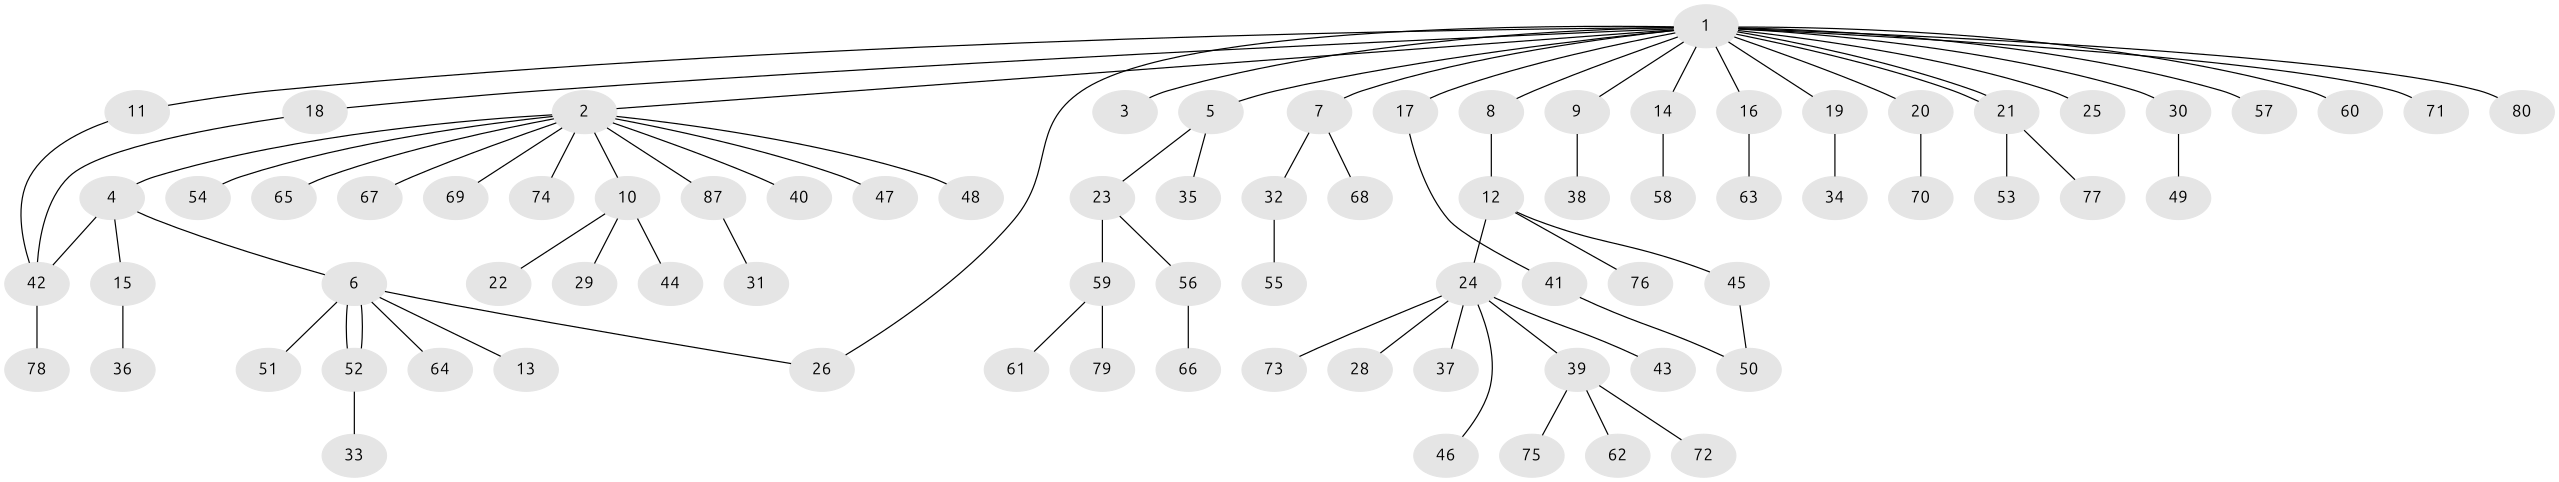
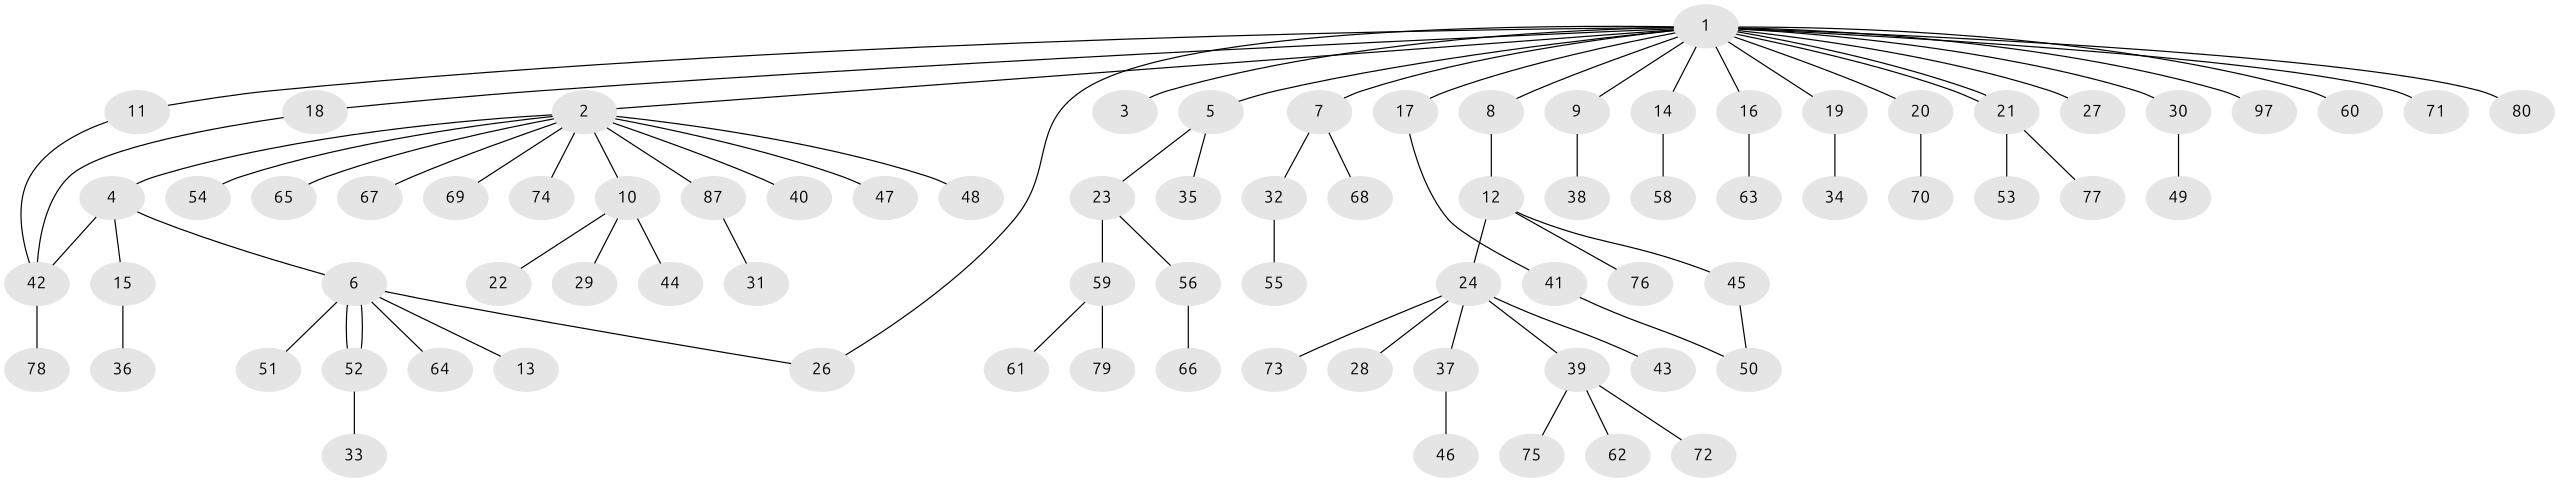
node "25": label "25" -> "27"
node "57": label "57" -> "97"
edge "24" -- "46": now "37" -- "46"
